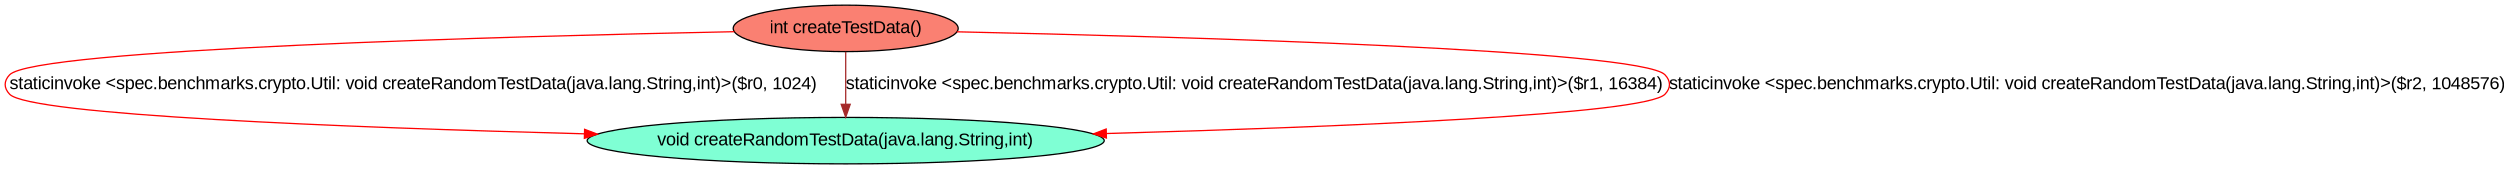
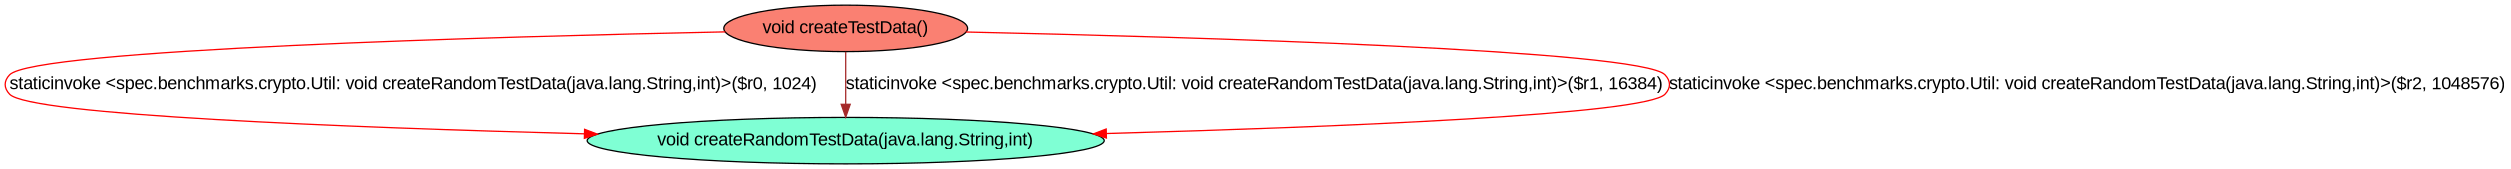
node "int createTestData()": label "int createTestData()" -> "void createTestData()"
